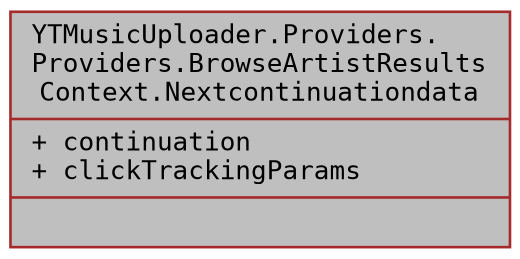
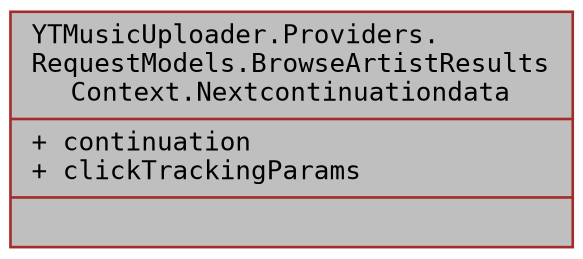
node "YTMusicUploader.Providers.": text "Providers.BrowseArtistResults" -> "RequestModels.BrowseArtistResults"
